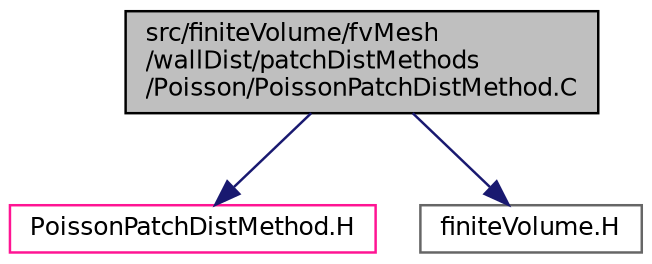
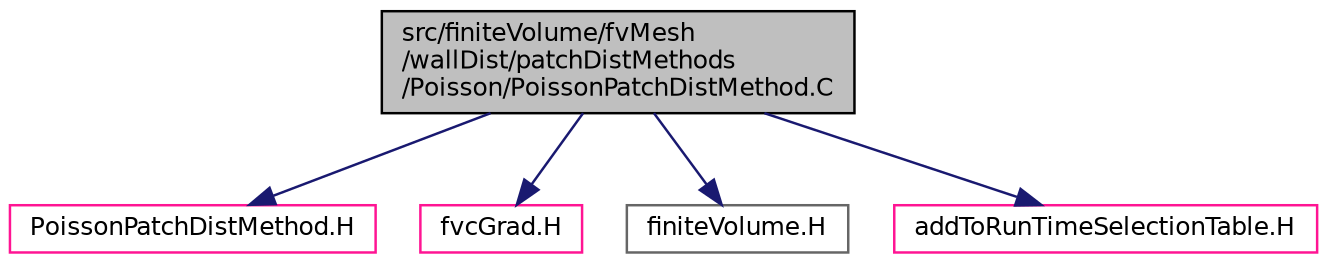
node "fvcGrad.H": added
node "addToRunTimeSelectionTable.H": added
